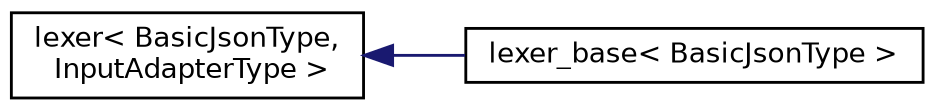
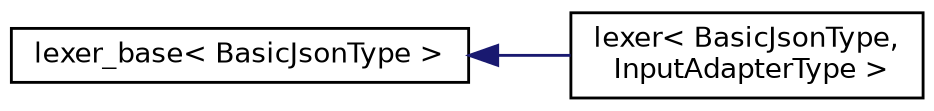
edge "lexer_base< BasicJsonType >" -> "lexer< BasicJsonType, InputAdapterType >": reversed
